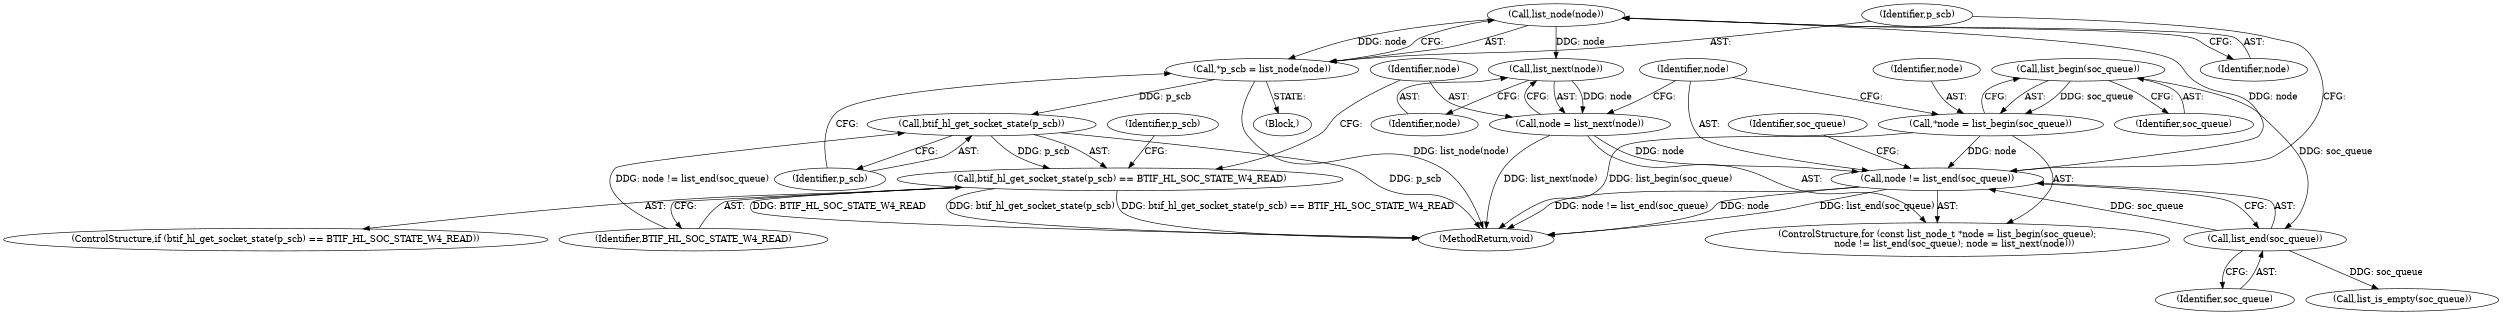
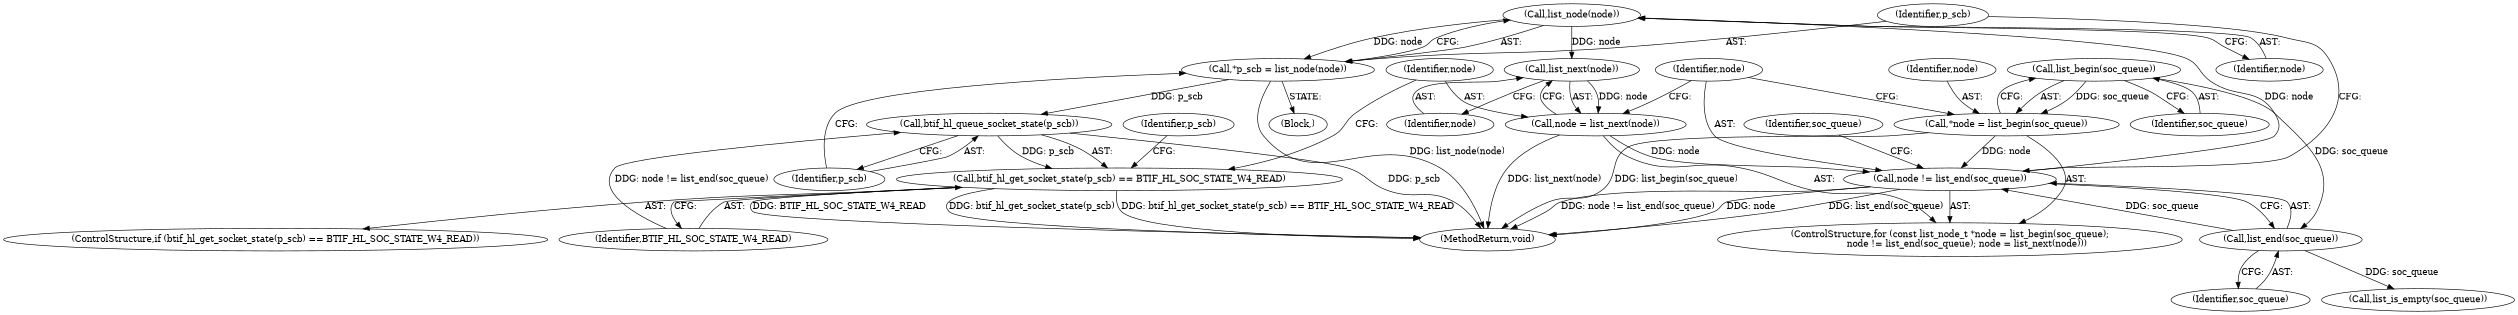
node "(Call,btif_hl_get_socket_state(p_scb))": label "(Call,btif_hl_get_socket_state(p_scb))" -> "(Call,btif_hl_queue_socket_state(p_scb))"
